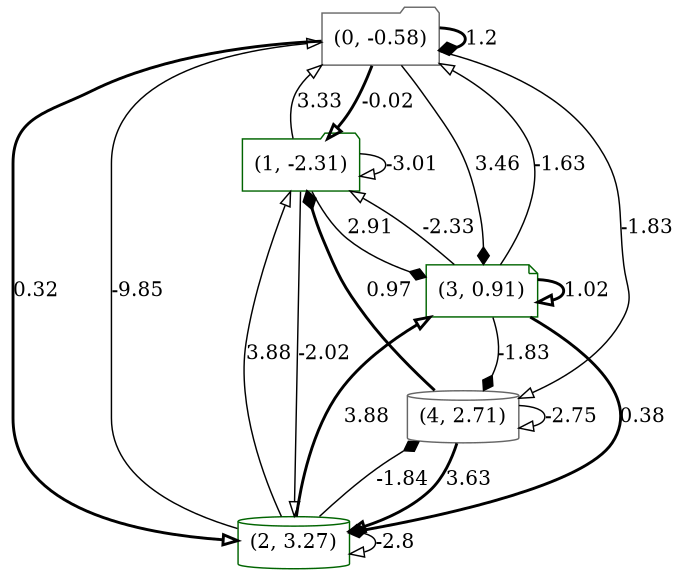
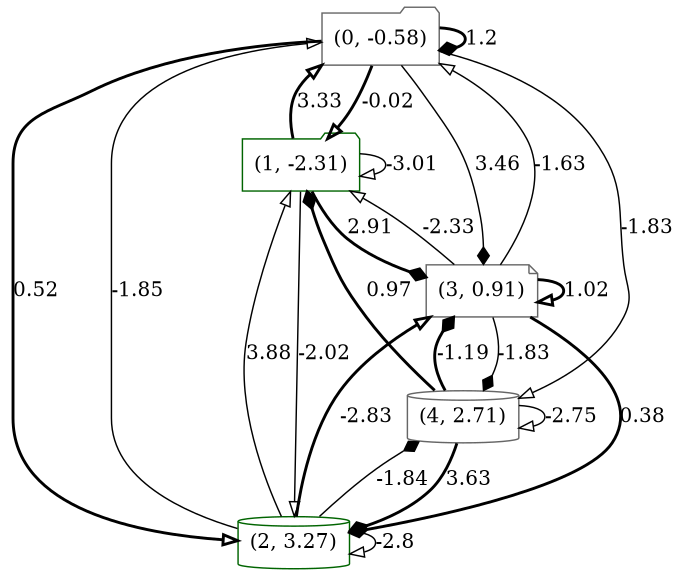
edge "(1, -2.31)" -> "(0, -0.58)": style solid -> bold
edge "(1, -2.31)" -> "(3, 0.91)": style solid -> bold
edge "(0, -0.58)" -> "(2, 3.27)": label "0.32" -> "0.52"
edge "(2, 3.27)" -> "(0, -0.58)": label "-9.85" -> "-1.85"
node "(3, 0.91)": color darkgreen -> gray40
edge "(4, 2.71)" -> "(3, 0.91)": added, label "-1.19"
edge "(2, 3.27)" -> "(3, 0.91)": label "3.88" -> "-2.83"
edge "(4, 2.71)" -> "(2, 3.27)": arrowhead onormal -> diamond
